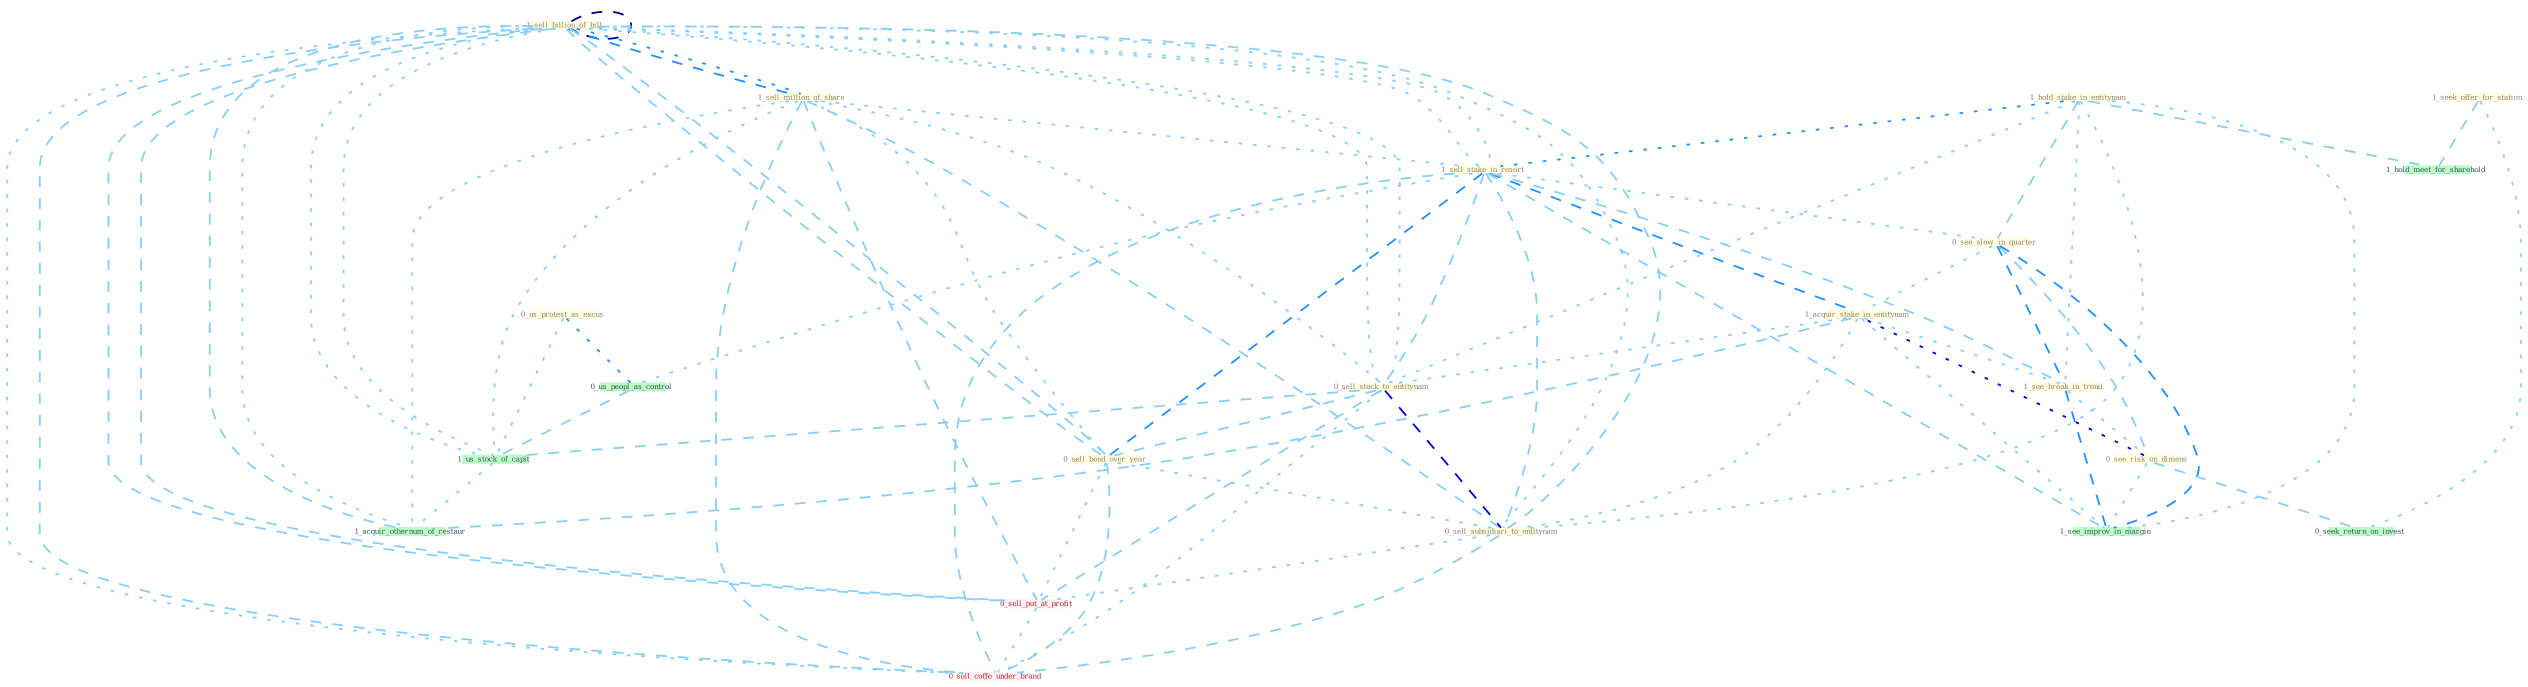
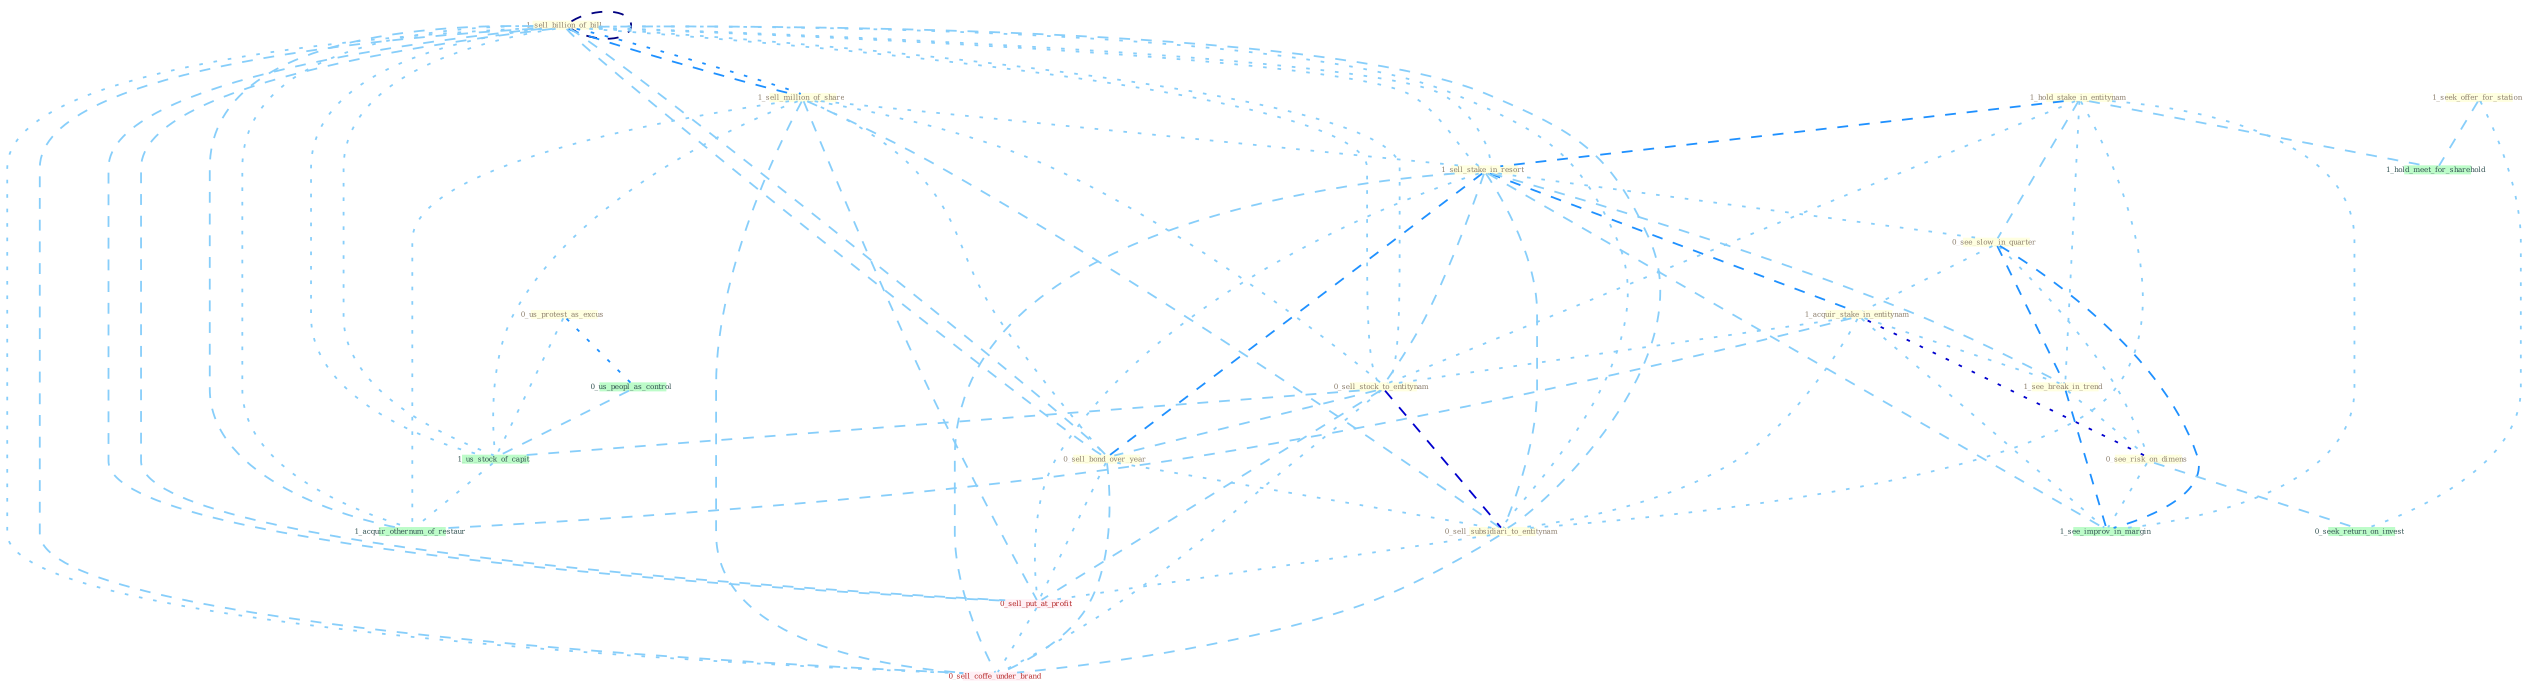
edge "1_hold_stake_in_entitynam" -- "1_sell_stake_in_resort": style dotted -> dashed
edge "1_sell_stake_in_resort" -- "0_us_peopl_as_control": now "1_sell_stake_in_resort" -- "0_sell_put_at_profit"
edge "0_see_slow_in_quarter" -- "0_see_risk_on_dimens": style dashed -> dotted
